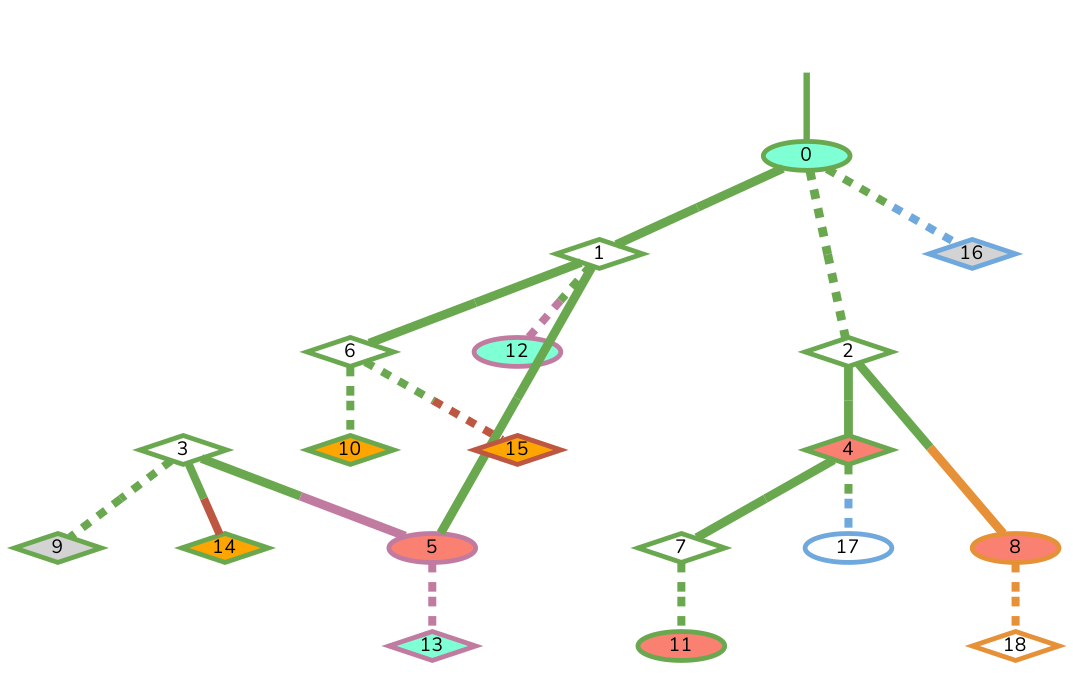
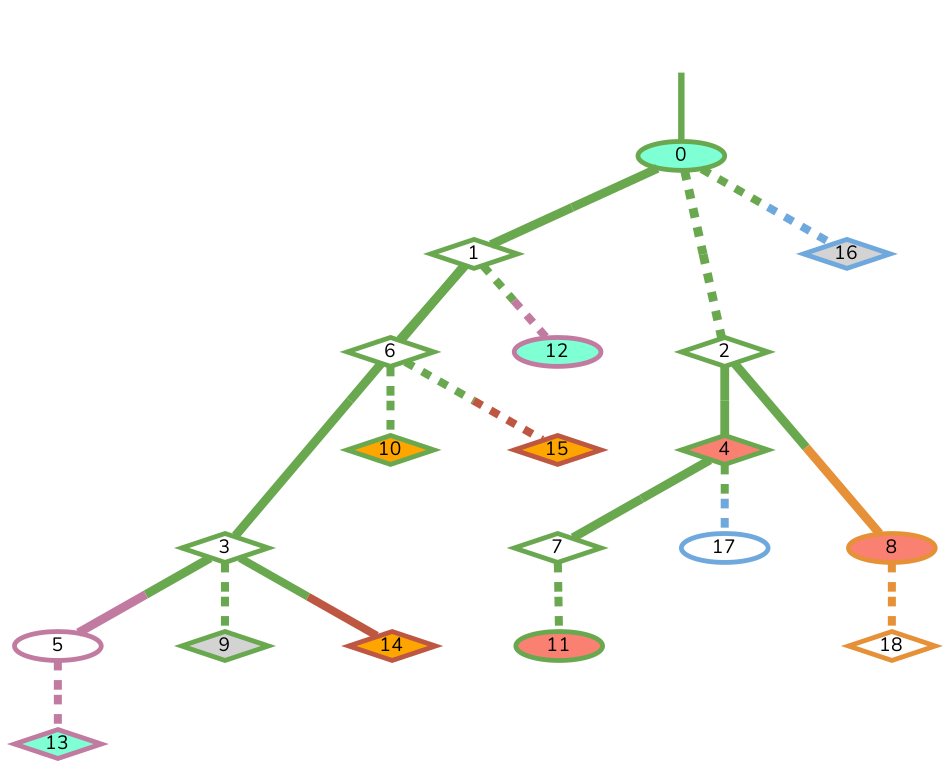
edge "1" -> "5": now "1" -> "3"
node "14": color #6aa84fff -> #be5742ff
node "5": fillcolor salmon -> white
